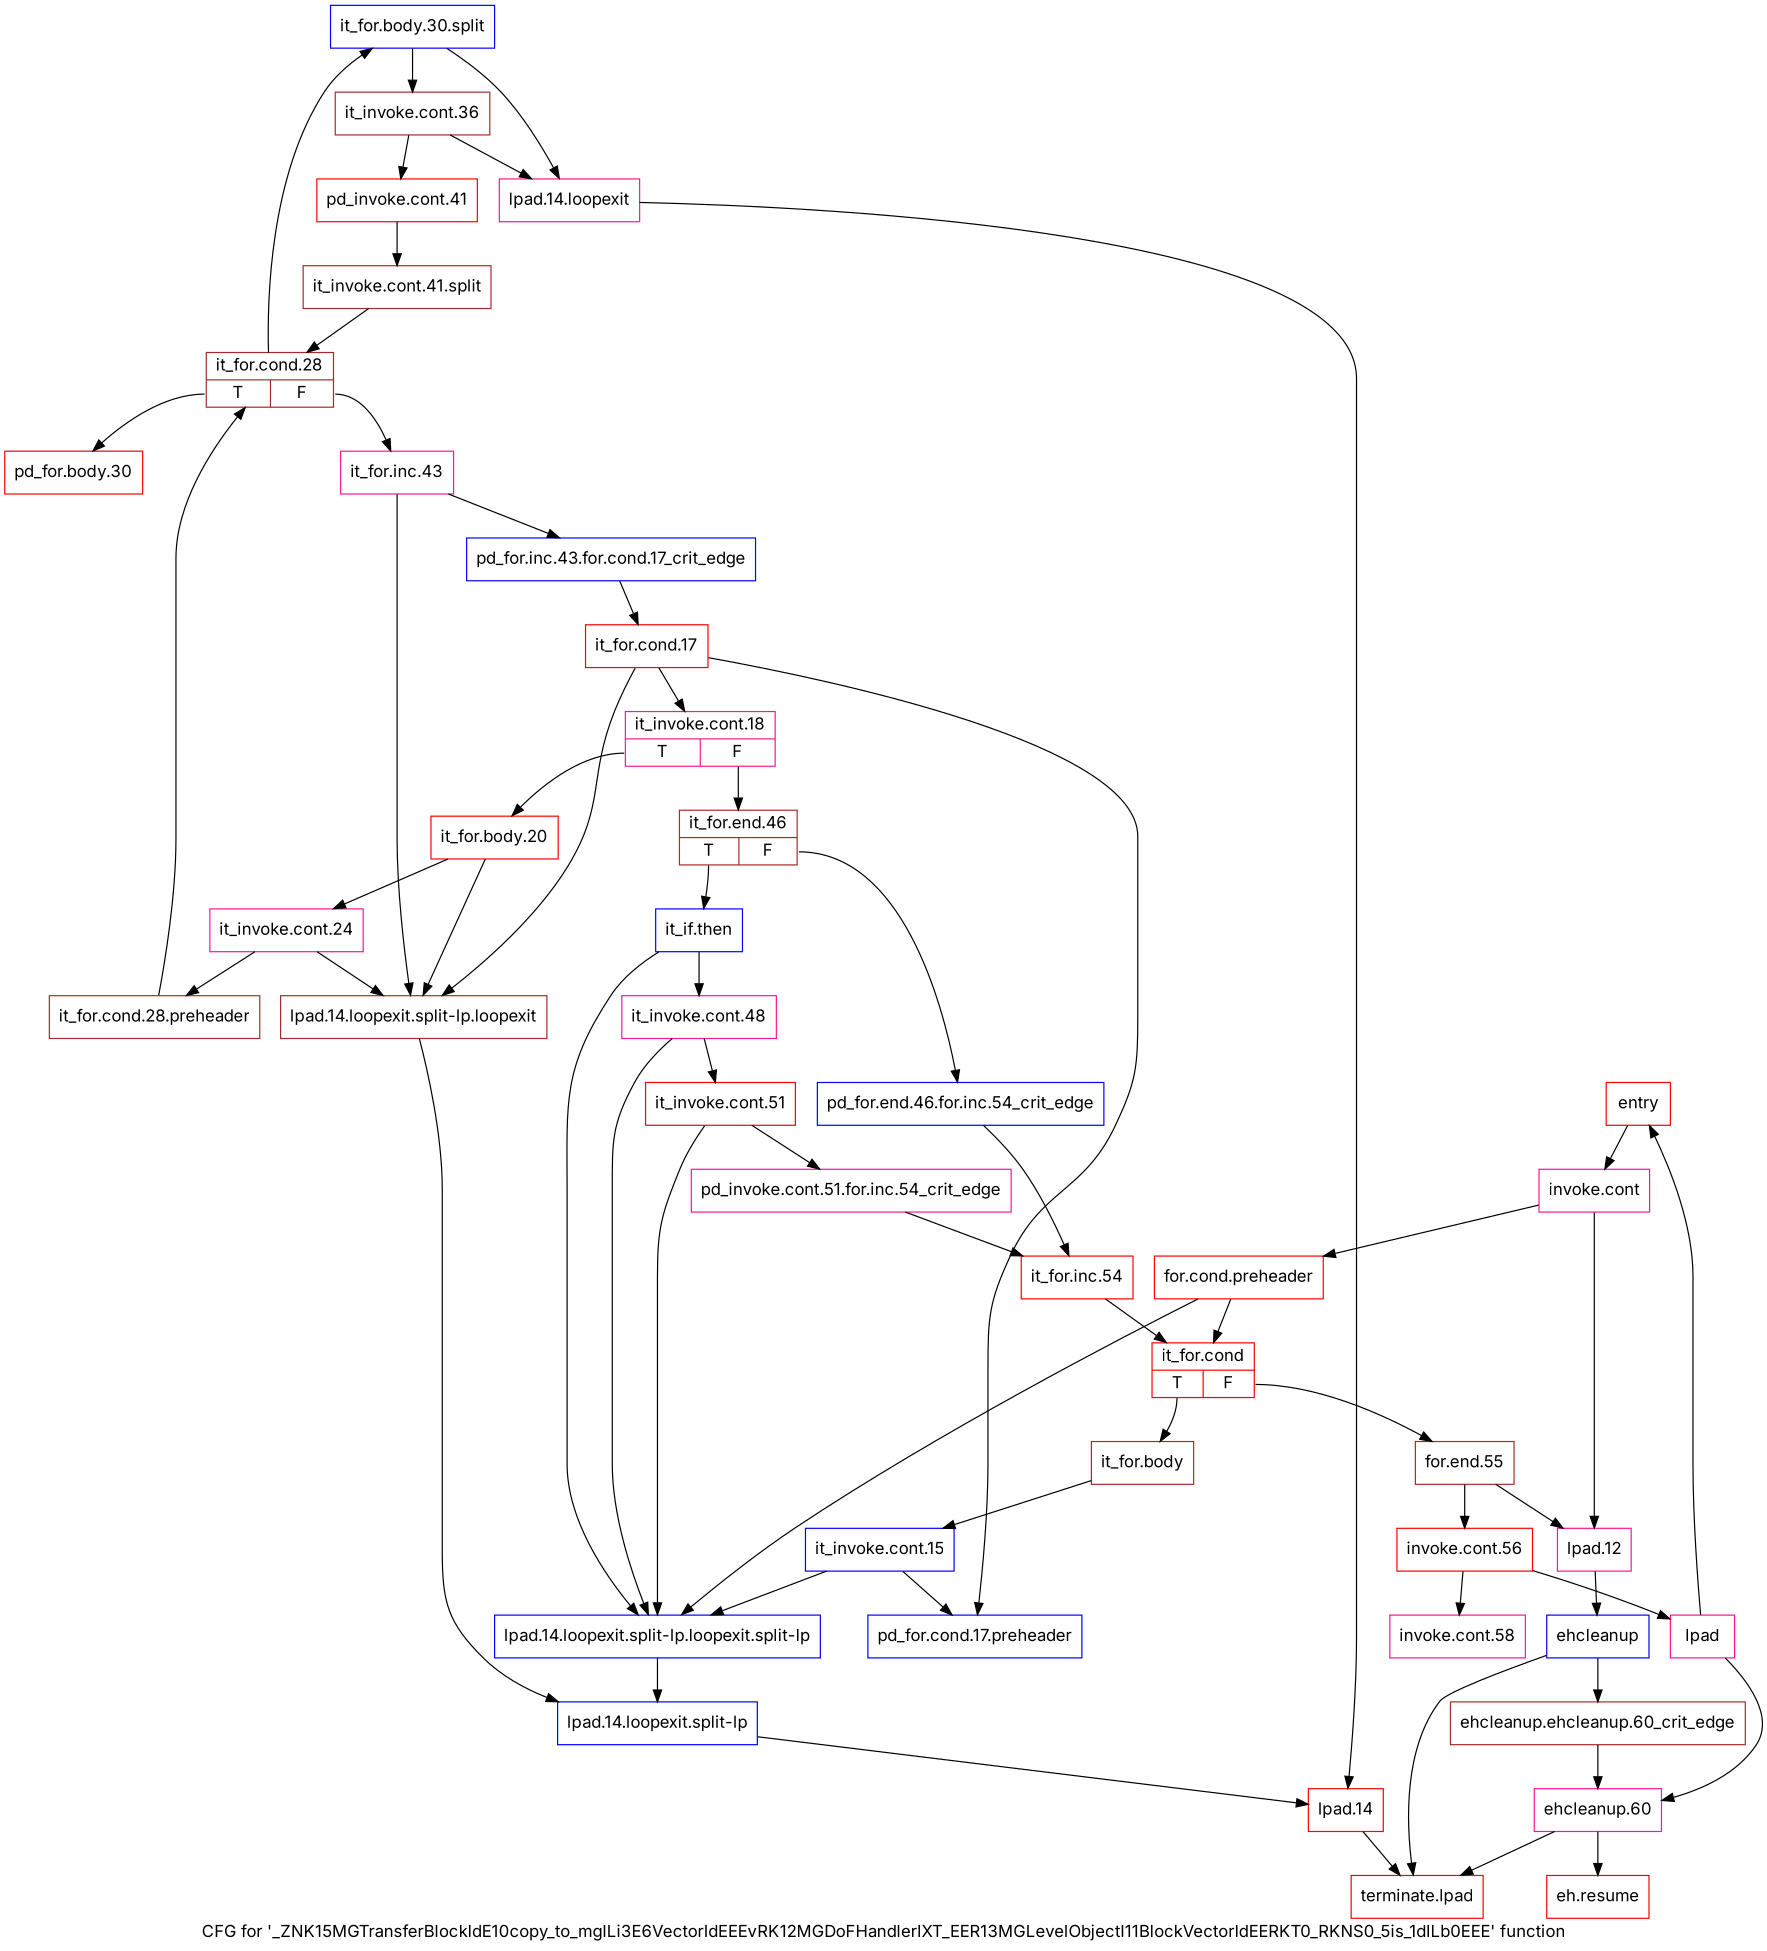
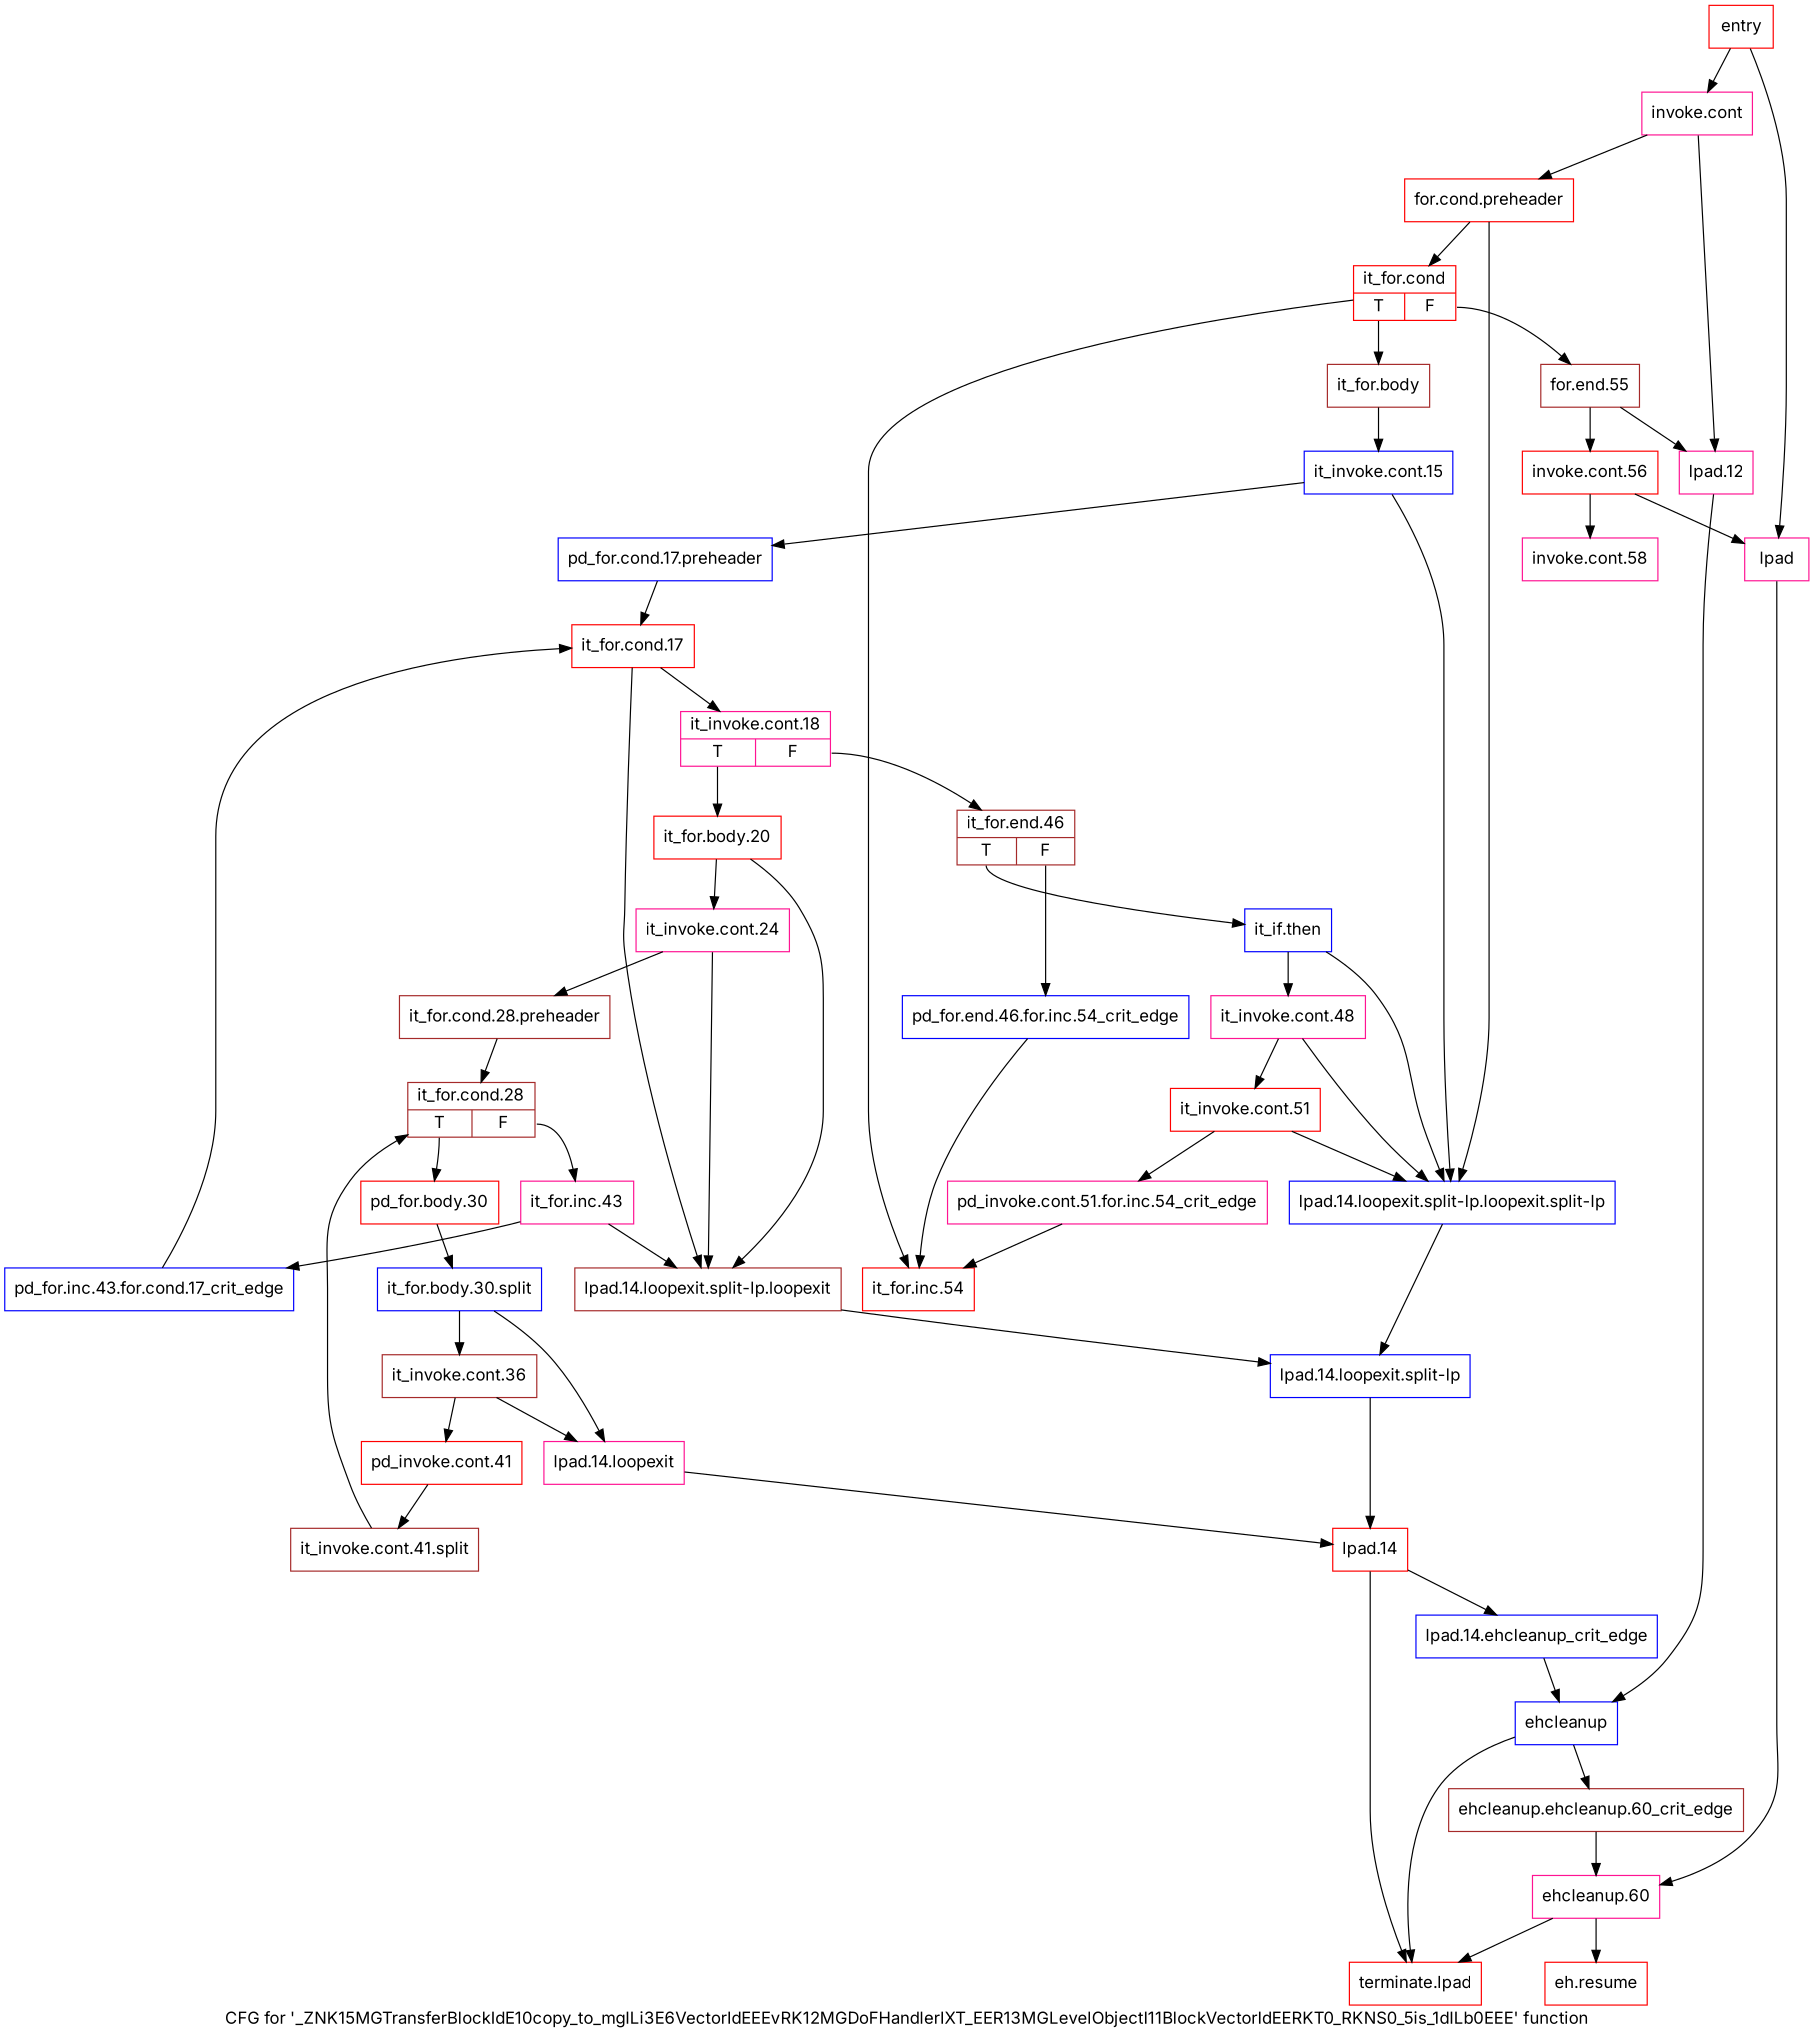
edge "it_for.cond.28" -> "it_for.body.30.split": now "pd_for.body.30" -> "it_for.body.30.split"
edge "it_for.cond.17" -> "pd_for.cond.17.preheader": reversed
edge "it_for.inc.54" -> "it_for.cond": reversed
edge "lpad" -> "entry": reversed
node "lpad.14.ehcleanup_crit_edge": added
